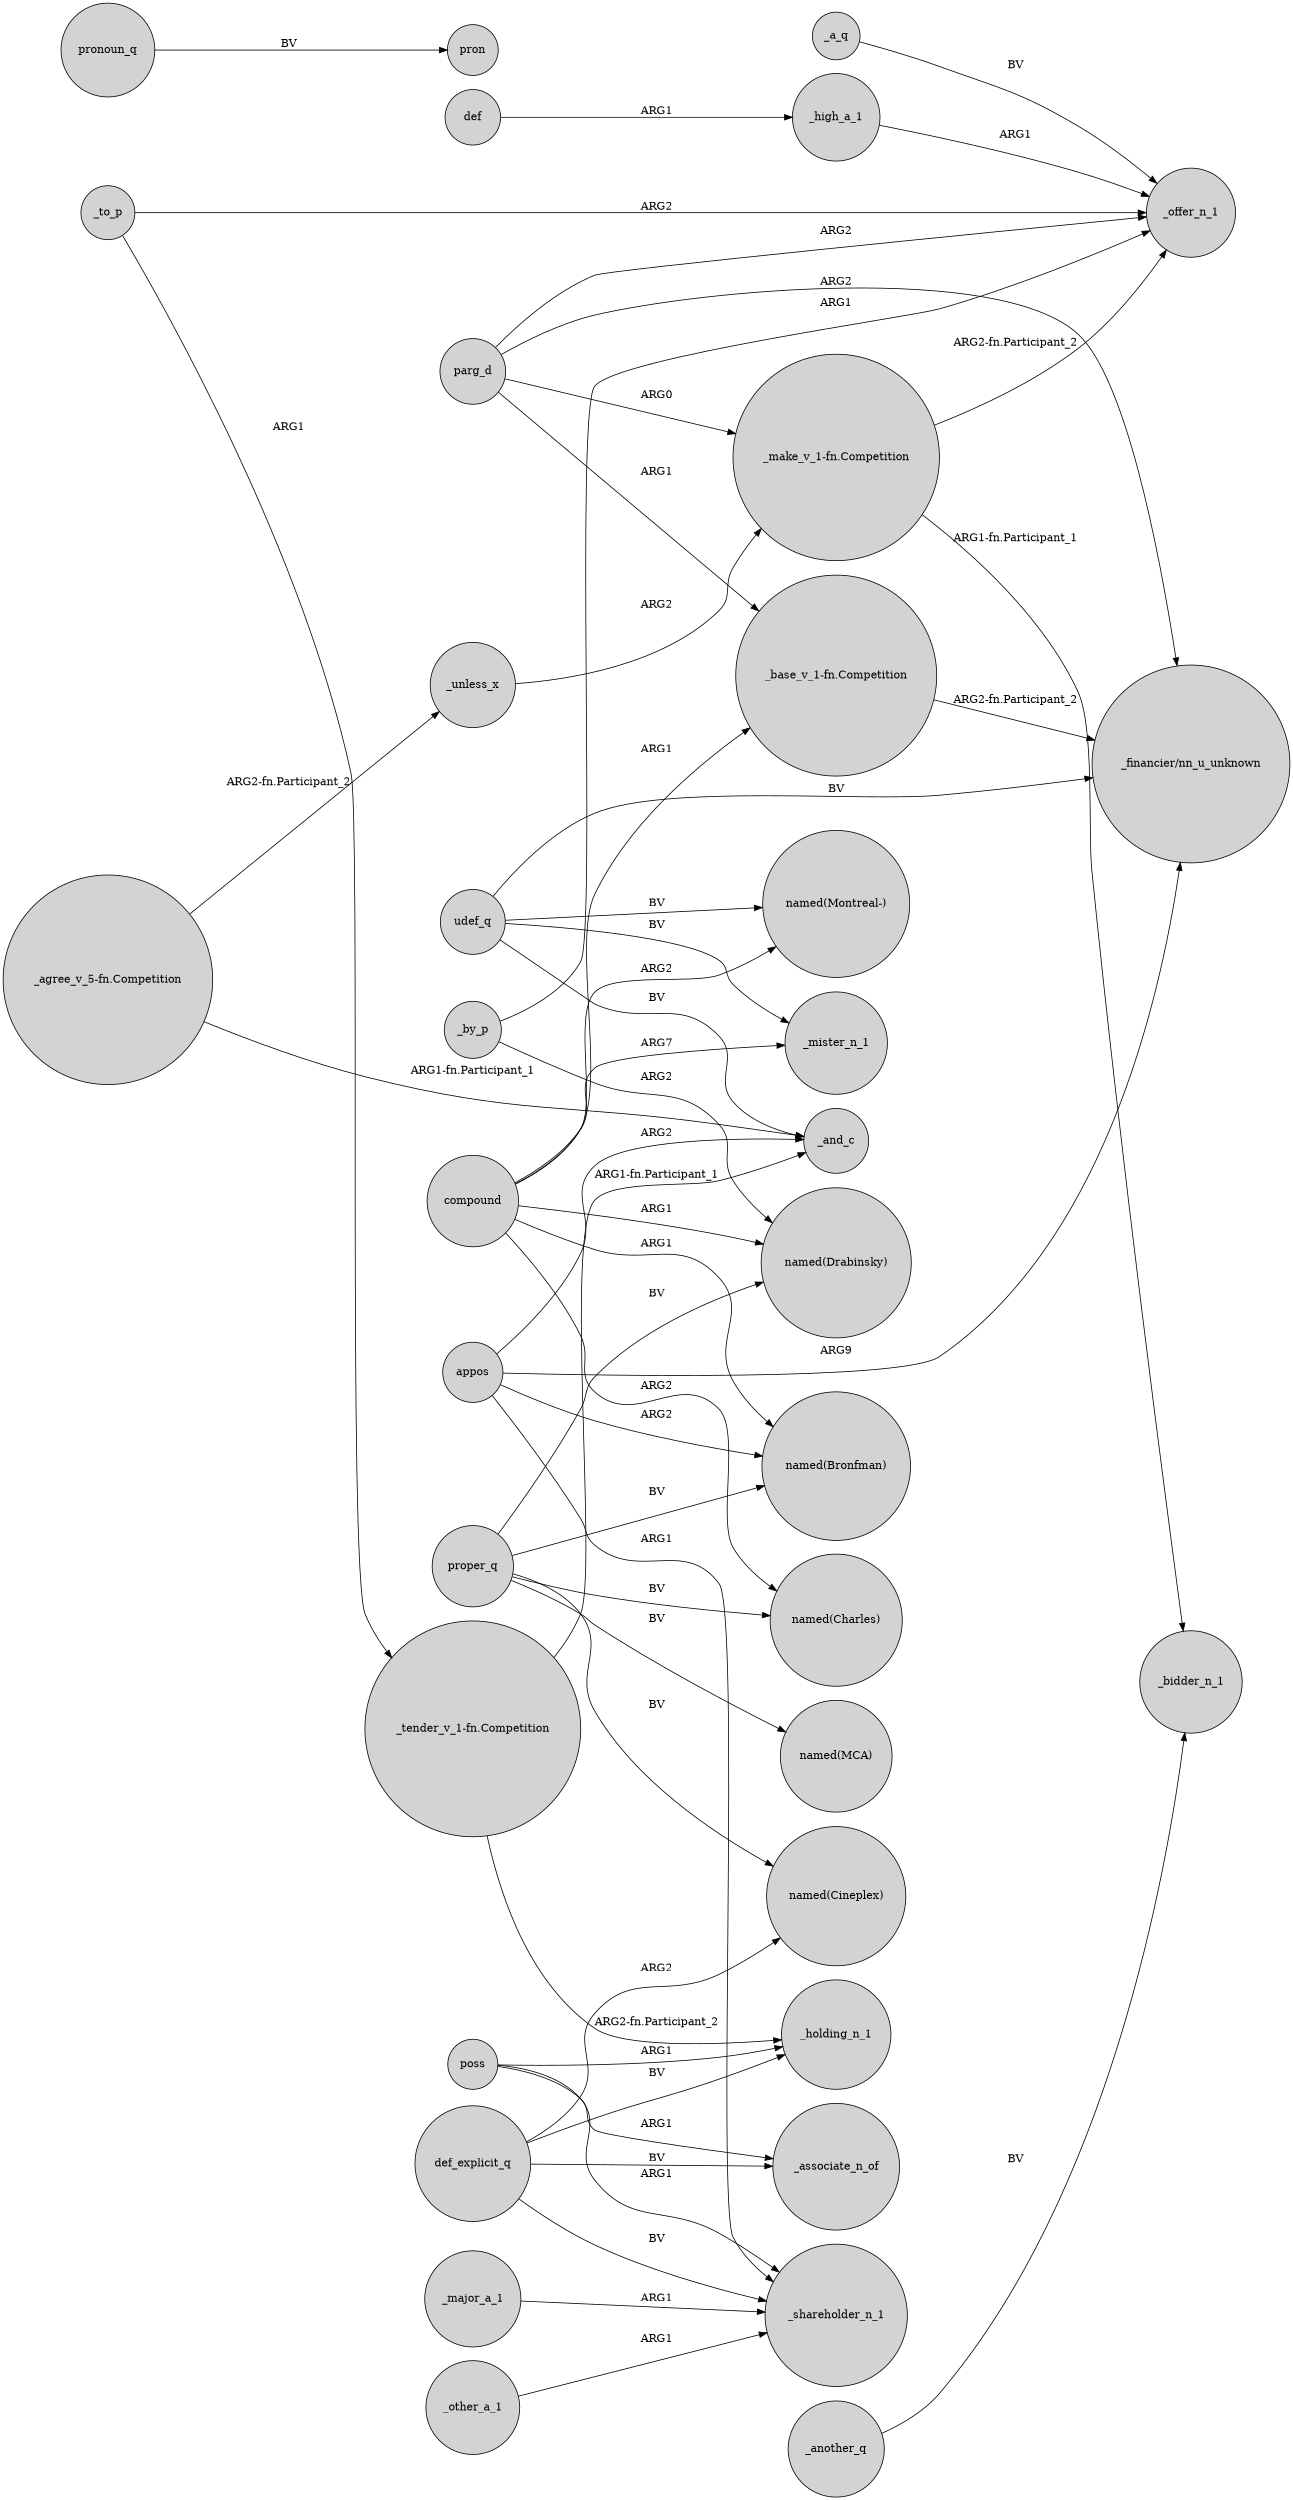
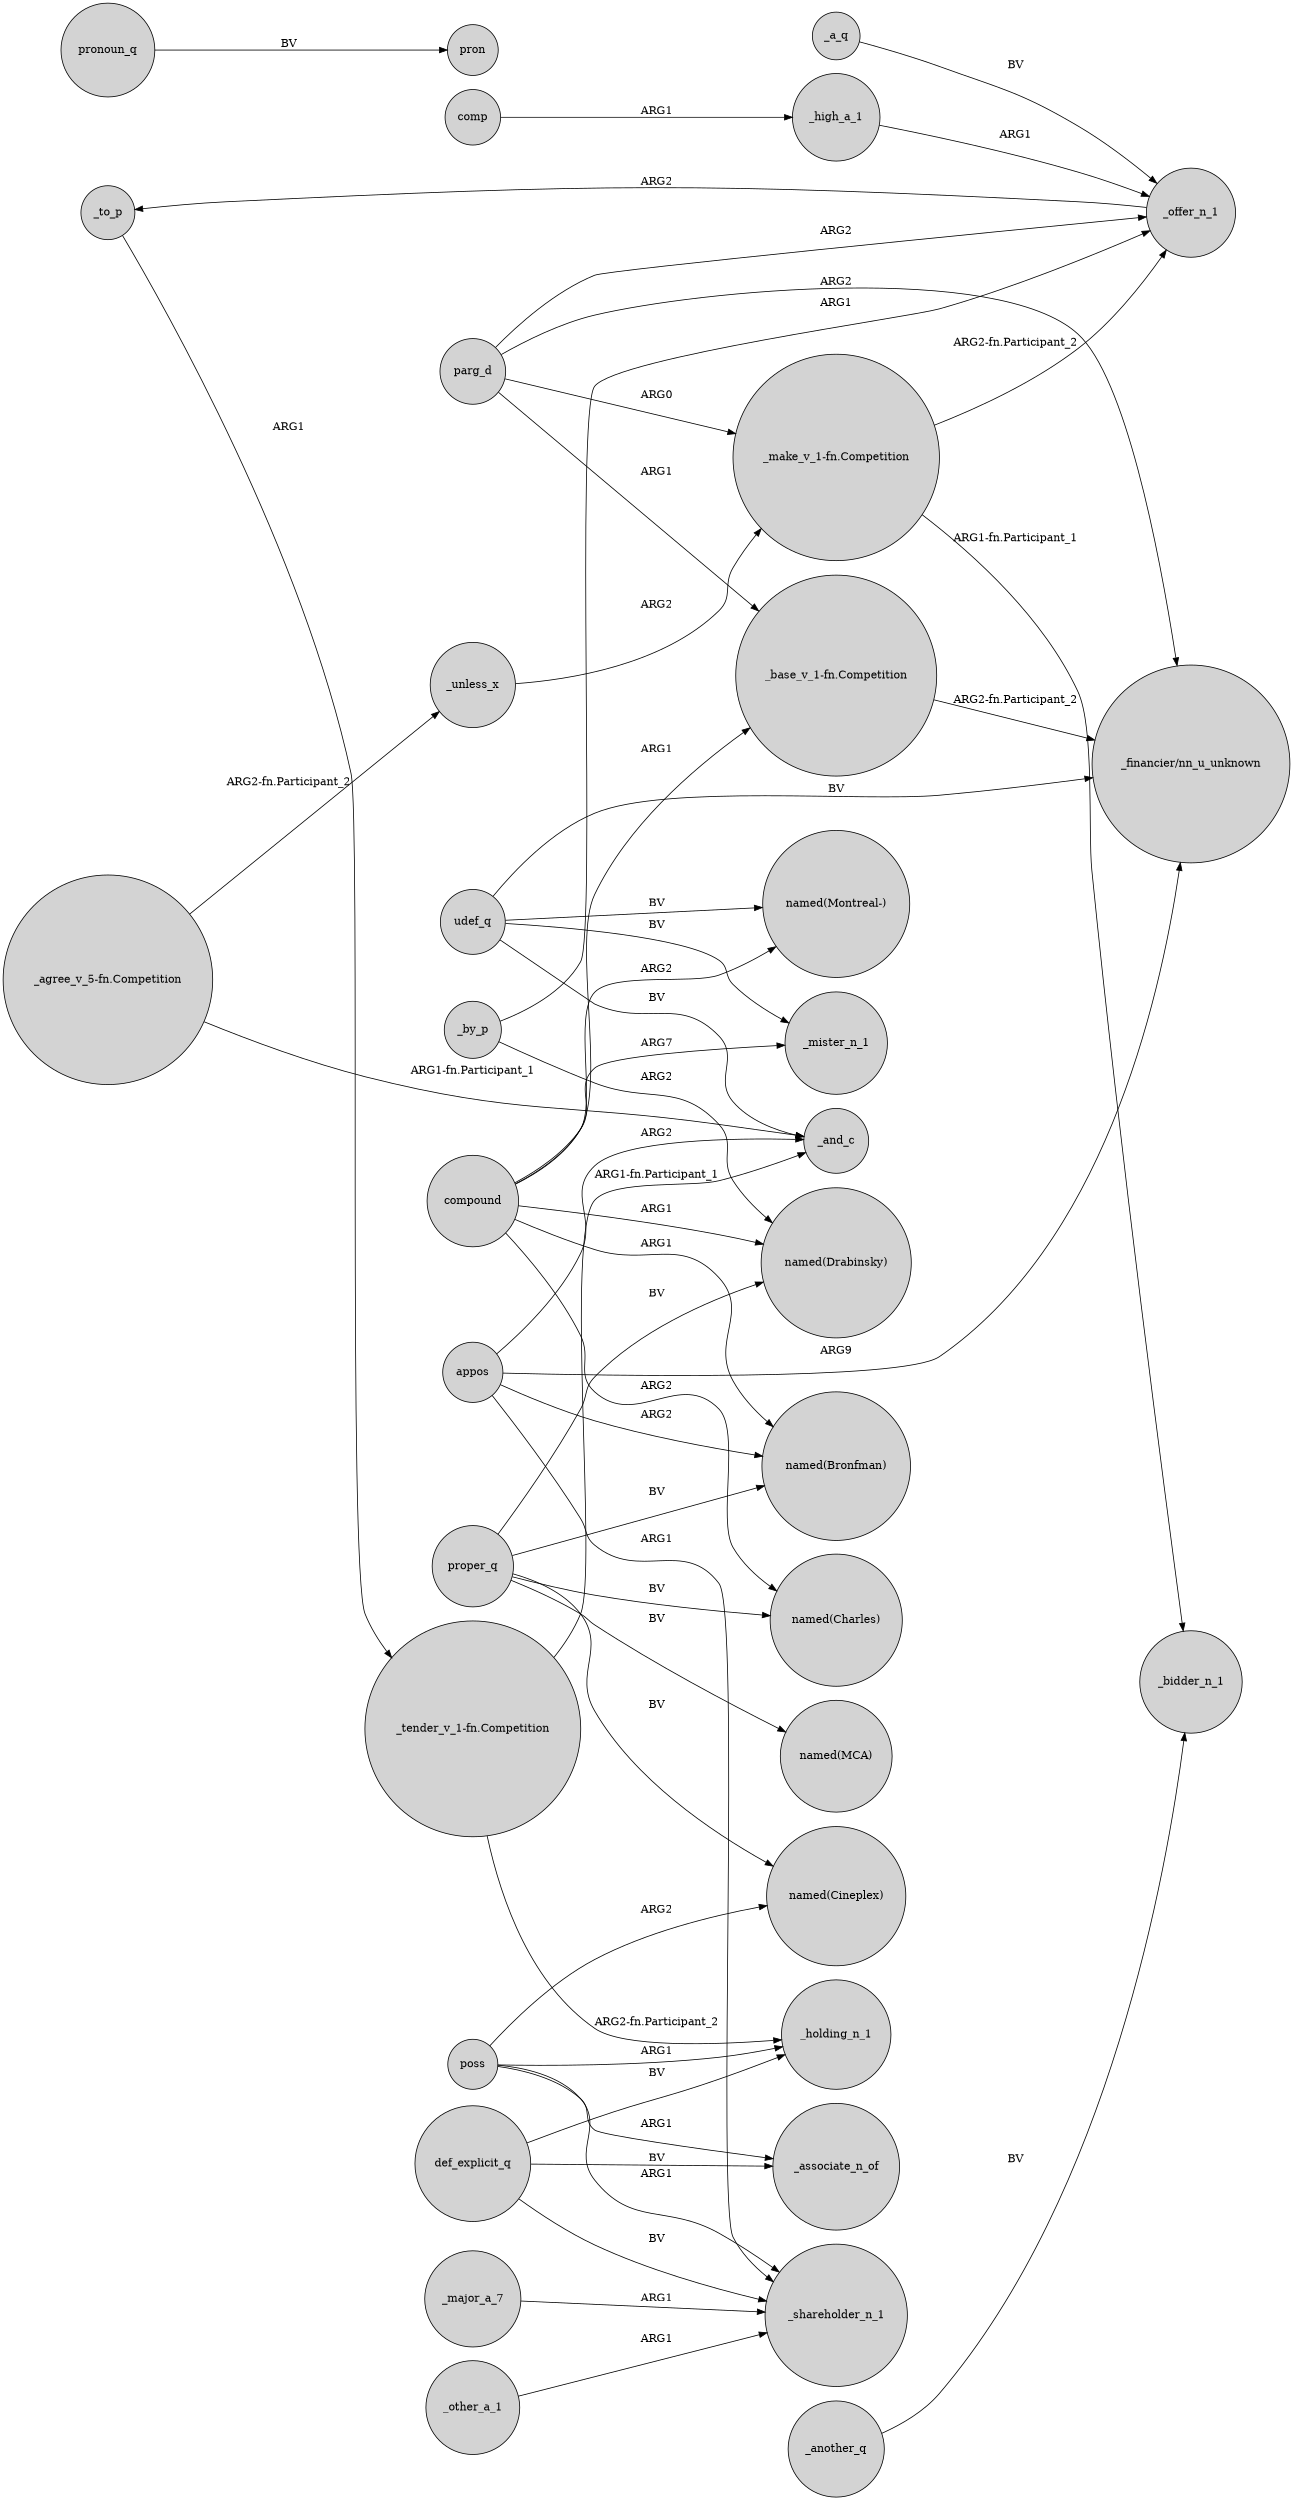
node "def": label "def" -> "comp"
edge "_to_p" -> "_offer_n_1": reversed
edge "def_explicit_q" -> "named(Cineplex)": now "poss" -> "named(Cineplex)"
node "_major_a_1": label "_major_a_1" -> "_major_a_7"
